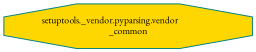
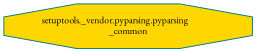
node "setuptools._vendor.pyparsing.vendor _common": label "setuptools._vendor.pyparsing.vendor _common" -> "setuptools._vendor.pyparsing.pyparsing _common"
